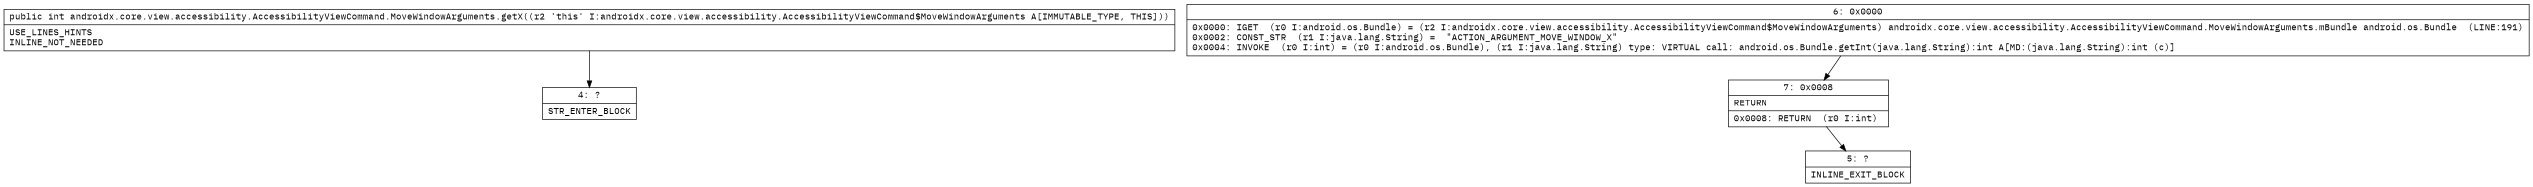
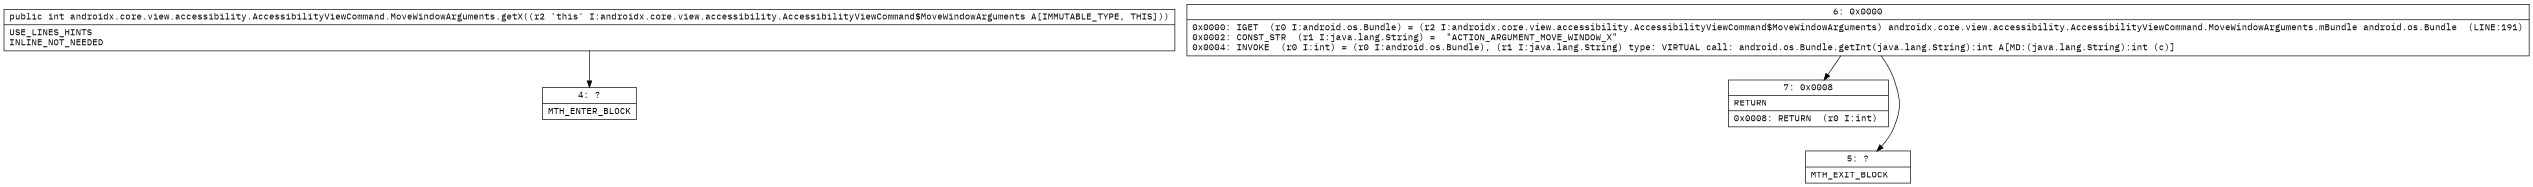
node "4: ?": text "STR_ENTER_BLOCK" -> "MTH_ENTER_BLOCK"
edge "7: 0x0008" -> "5: ?": now "6: 0x0000" -> "5: ?"
node "5: ?": text "INLINE_EXIT_BLOCK" -> "MTH_EXIT_BLOCK"
